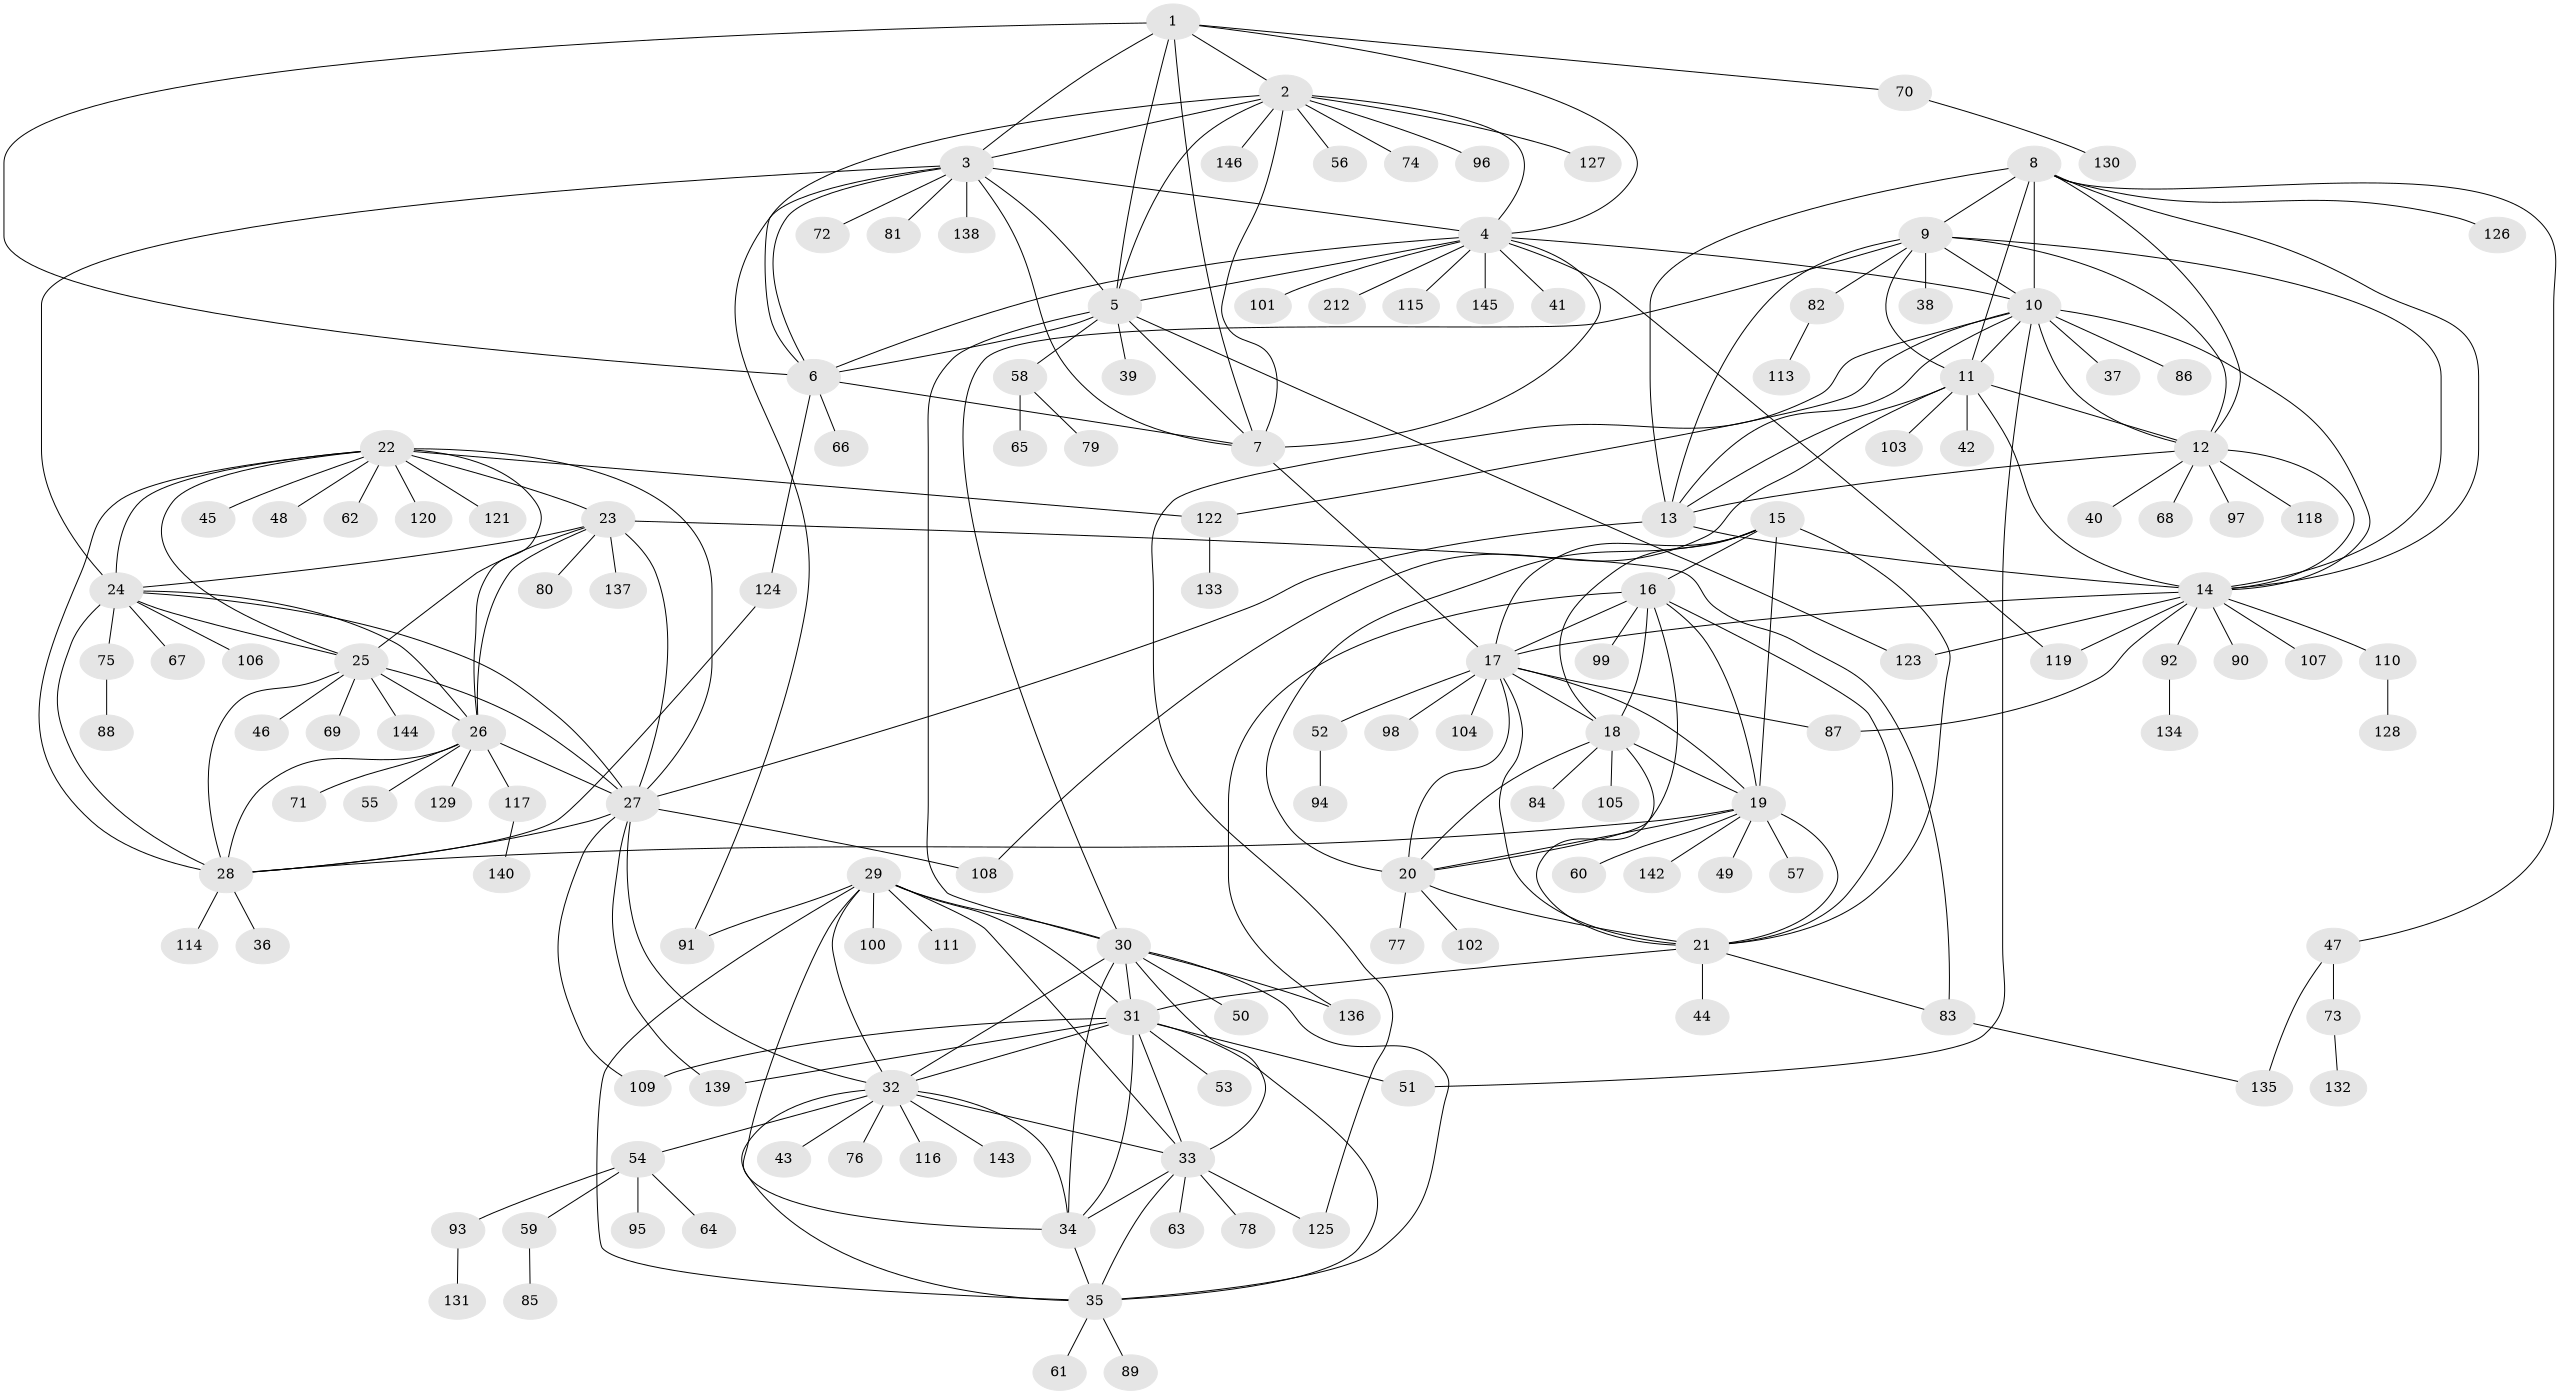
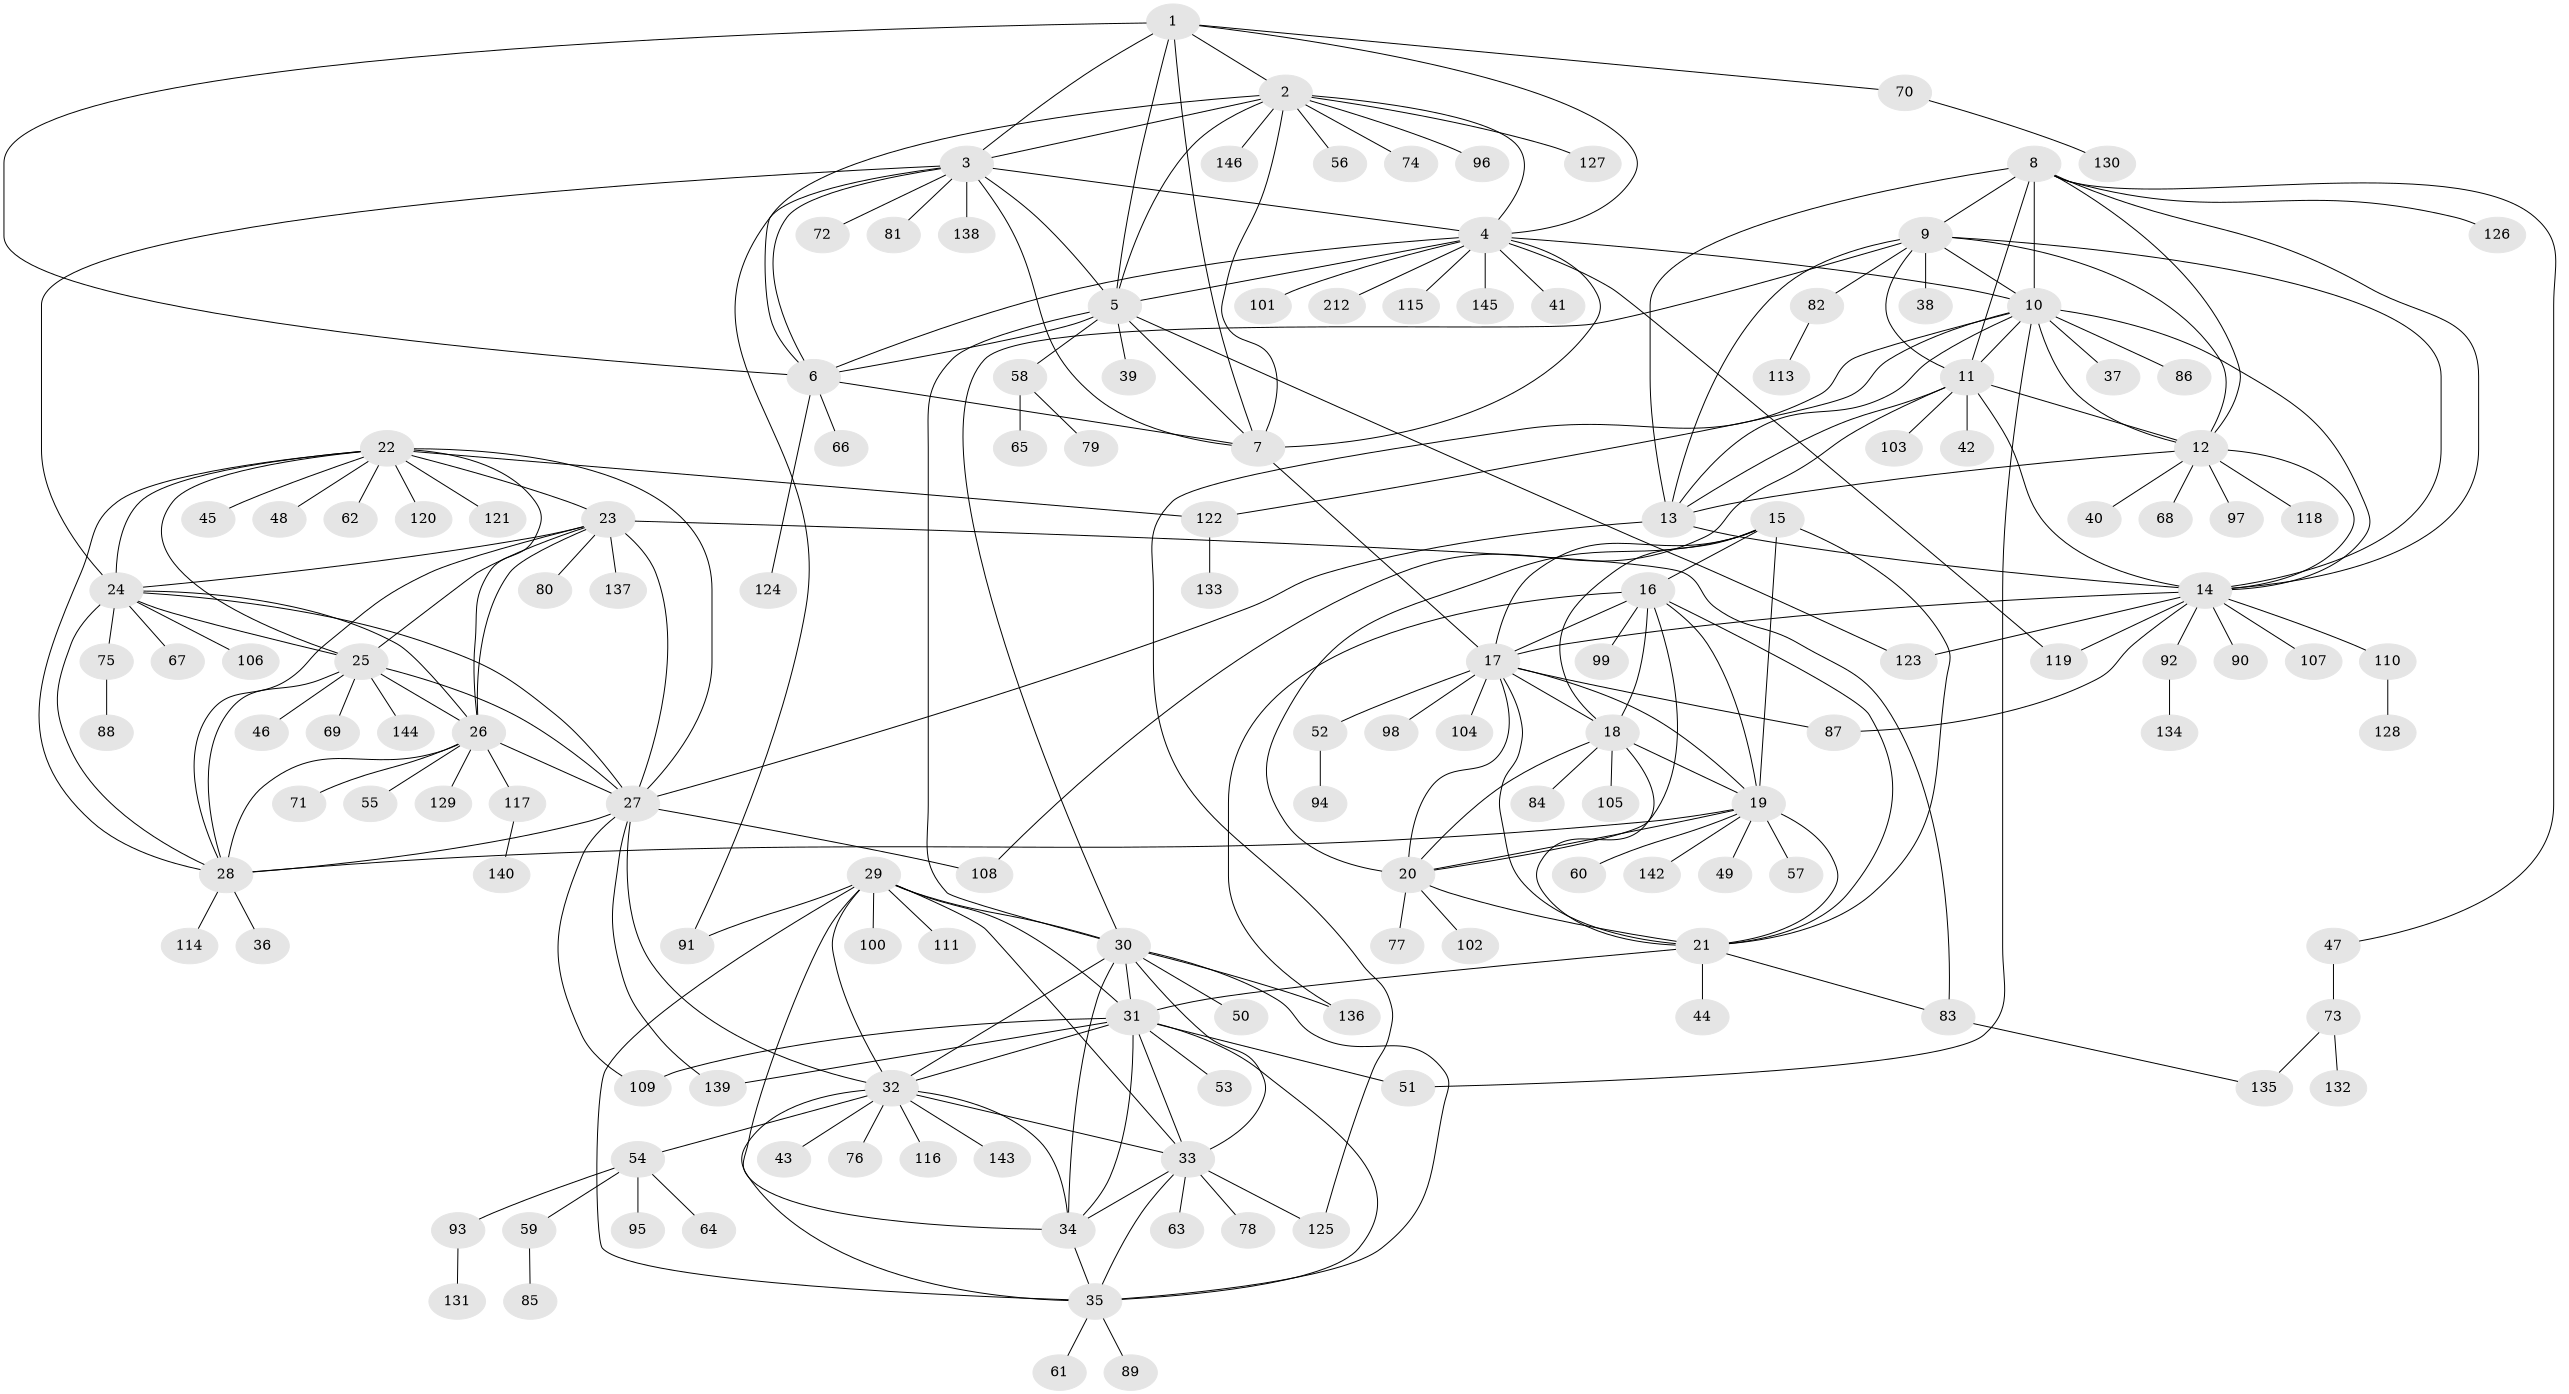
edge "124" -- "28": now "23" -- "28"
edge "47" -- "135": now "73" -- "135"
